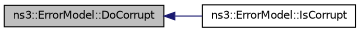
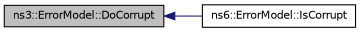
node "ns3::ErrorModel::IsCorrupt": label "ns3::ErrorModel::IsCorrupt" -> "ns6::ErrorModel::IsCorrupt"
